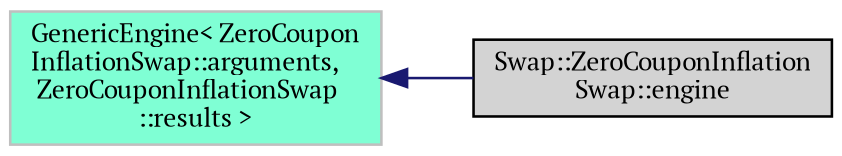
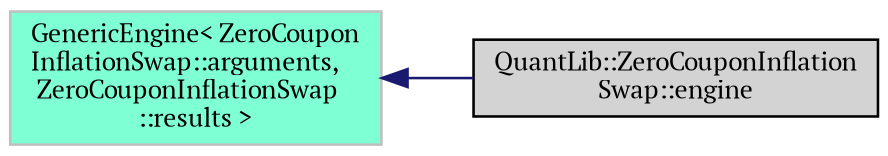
node "Swap::ZeroCouponInflation Swap::engine": label "Swap::ZeroCouponInflation Swap::engine" -> "QuantLib::ZeroCouponInflation Swap::engine"
